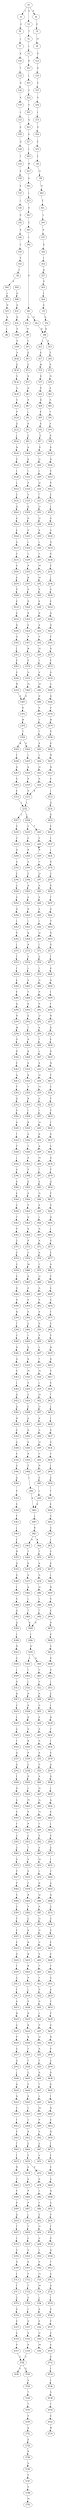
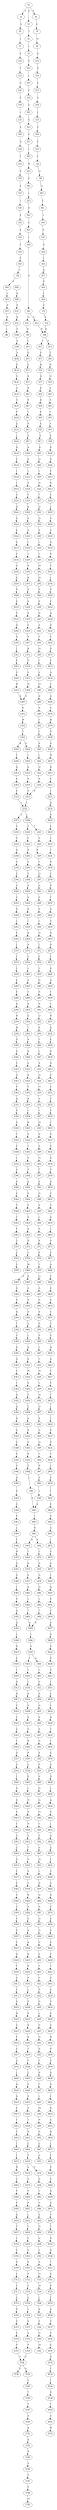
edge "S239" -> "S235": reversed
edge "S378" -> "S382": now "S380" -> "S382"
